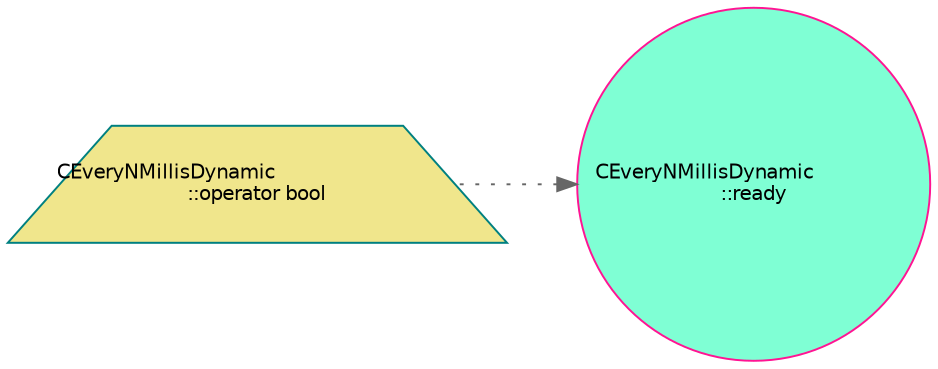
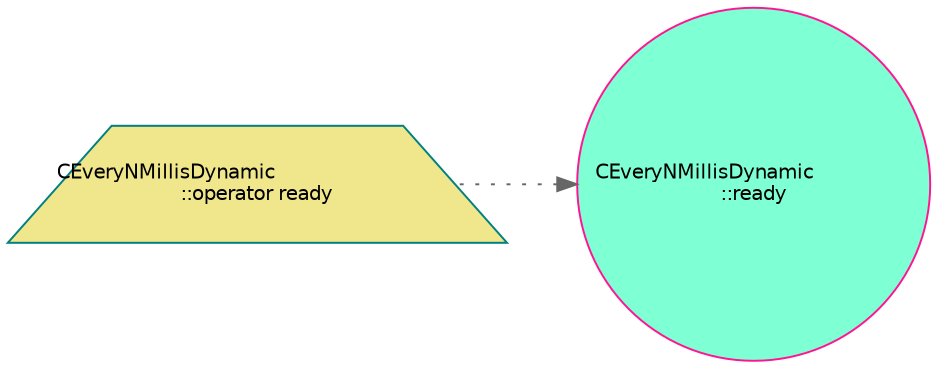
node "CEveryNMillisDynamic ::operator bool": label "CEveryNMillisDynamic ::operator bool" -> "CEveryNMillisDynamic ::operator ready"
